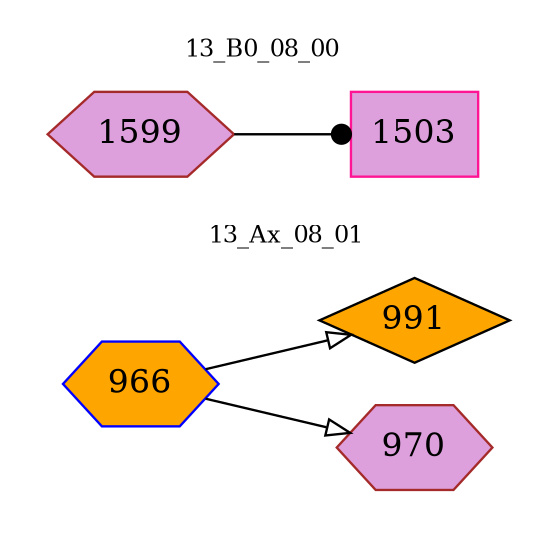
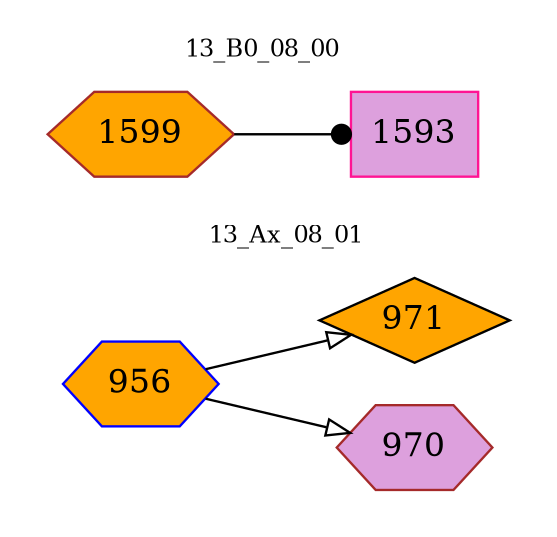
node "1599": fillcolor plum -> orange
node "1503": label "1503" -> "1593"
node "991": label "991" -> "971"
node "966": label "966" -> "956"
